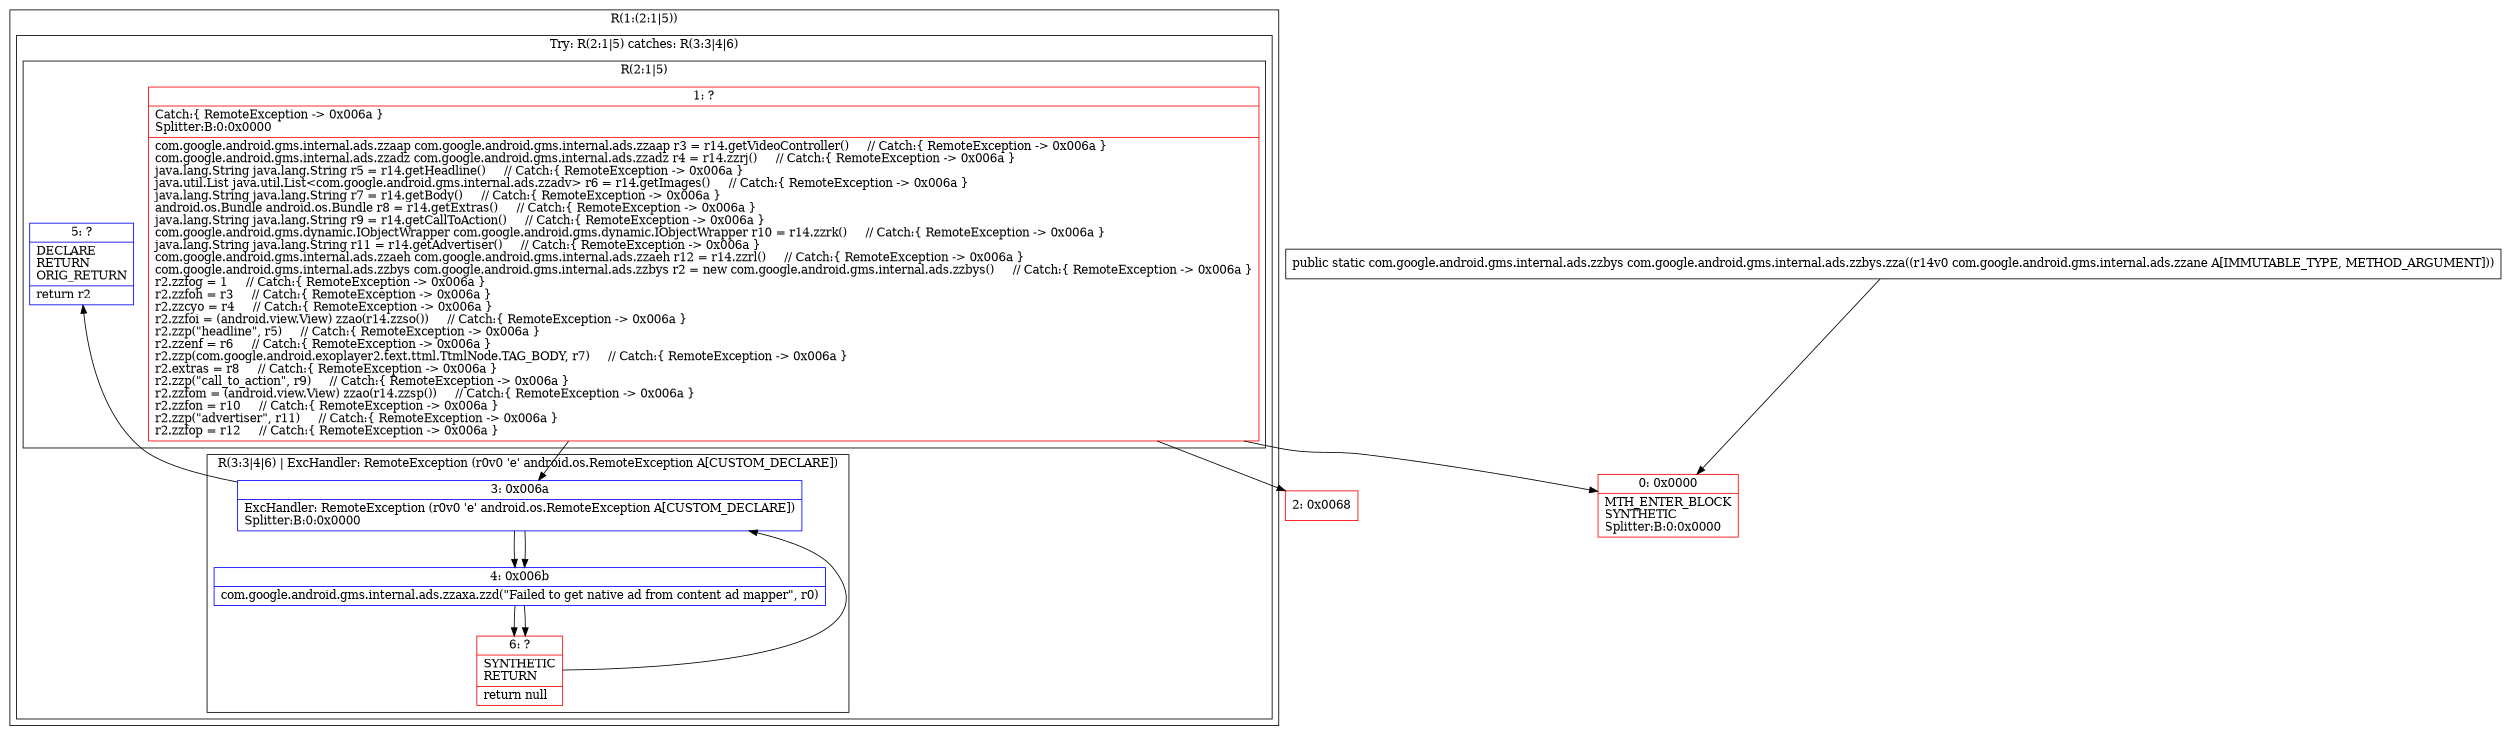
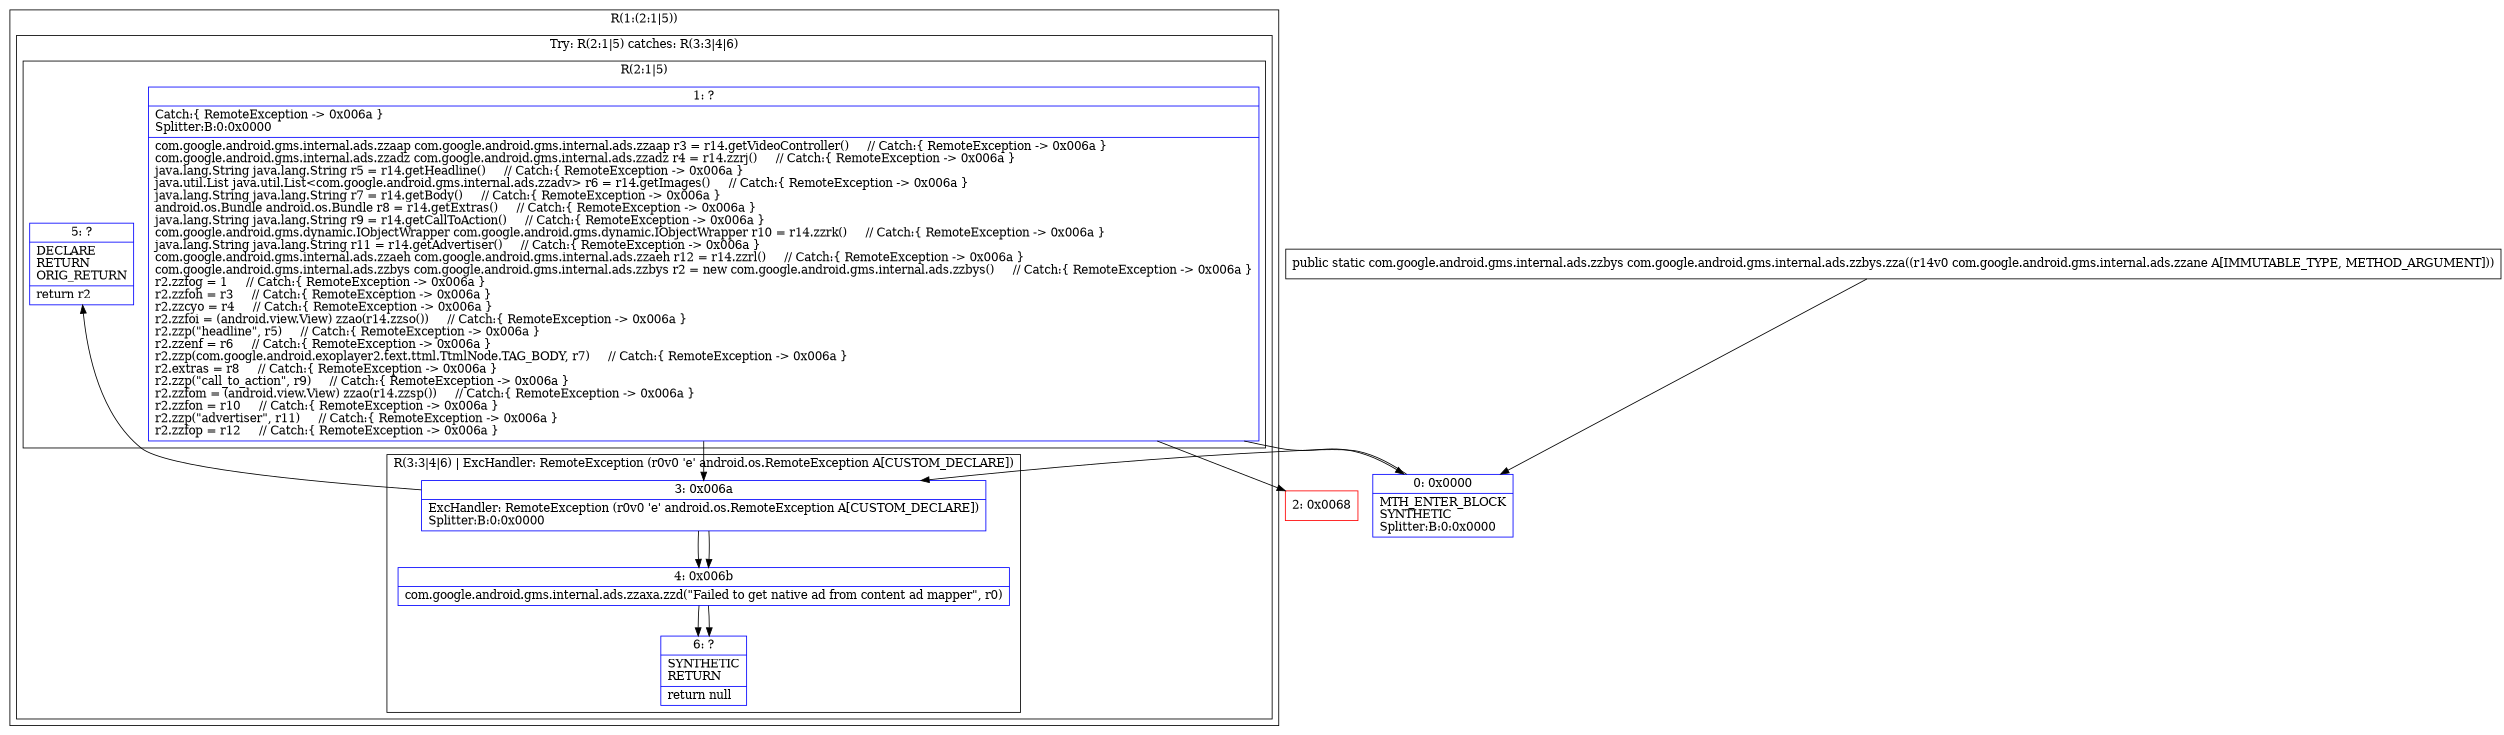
node "1: ?": color red -> blue
node "0: 0x0000": color red -> blue
edge "6: ?" -> "3: 0x006a": now "0: 0x0000" -> "3: 0x006a"
node "6: ?": color red -> blue
